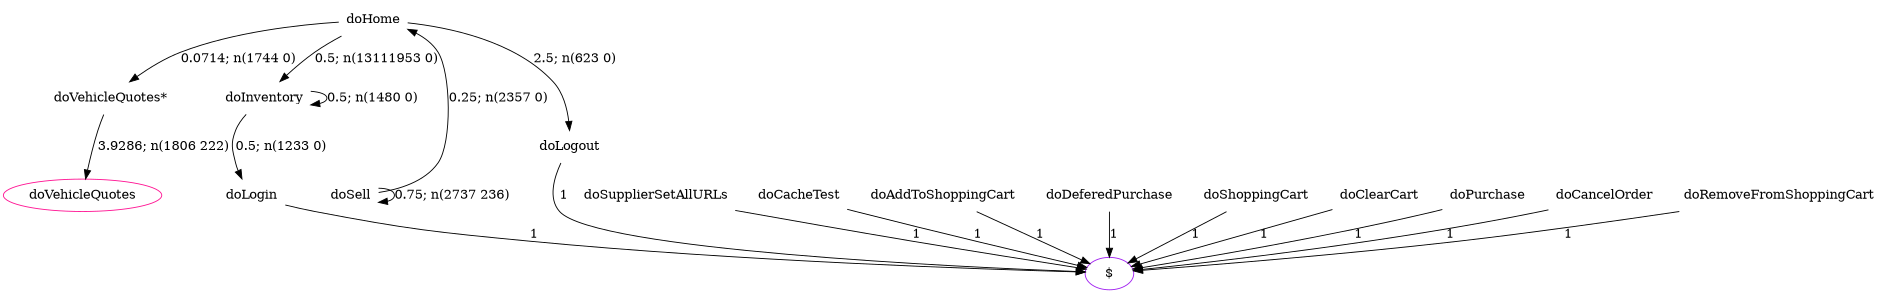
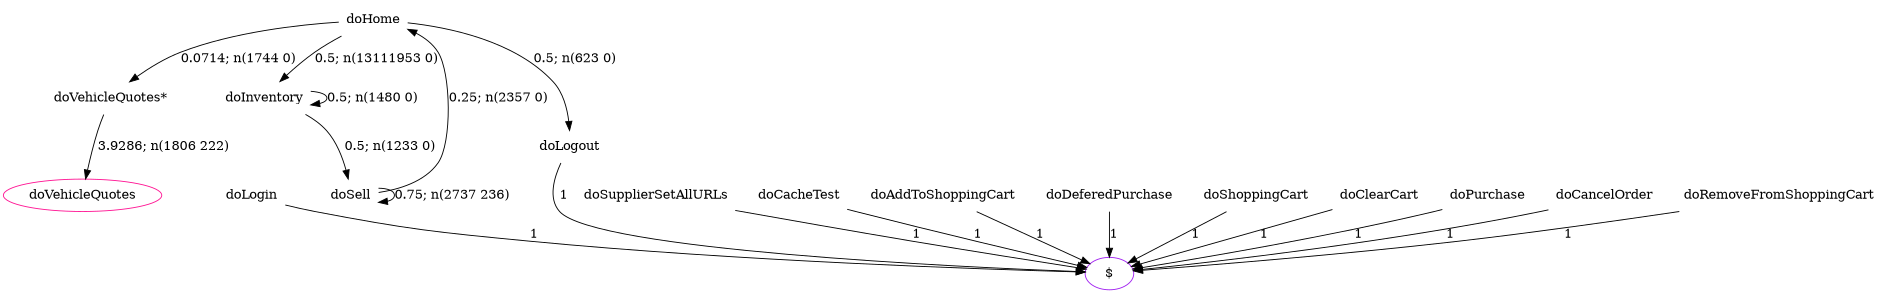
edge "doHome" -> "doLogout": label "2.5; n(623 0)" -> "0.5; n(623 0)"
edge "doInventory" -> "doLogin": now "doInventory" -> "doSell"
